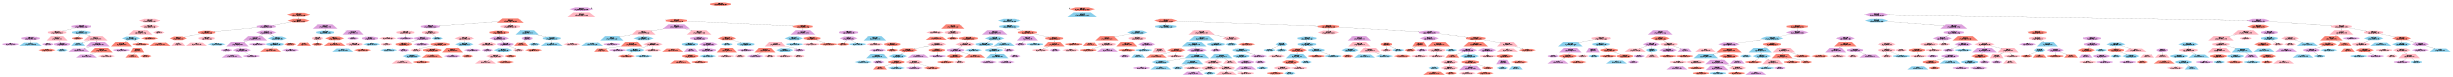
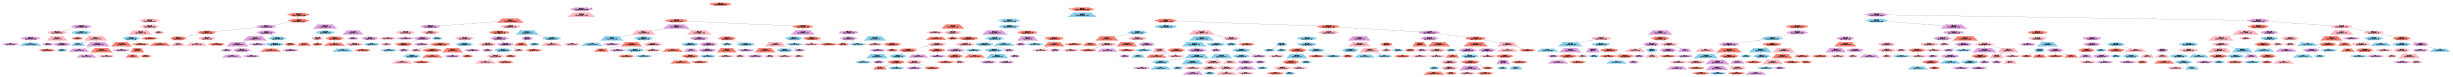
node "samples = 16 value = [0.0, 0.0, 0.0, 0.0, 15.858]": fillcolor skyblue -> salmon
node "samples = 15 value = [15.556, 0.0, 0.0, 0.0, 0.0]": fillcolor skyblue -> lightpink
node "samples = 55 value = [0.0, 0.0, 0.0, 0.0, 54.513]": added
node "samples = 18 value = [0.0, 17.53, 0.0, 0.0, 0.0]": fillcolor salmon -> plum
node "samples = 99 value = [0, 0, 99, 0, 0]": fillcolor skyblue -> lightpink
